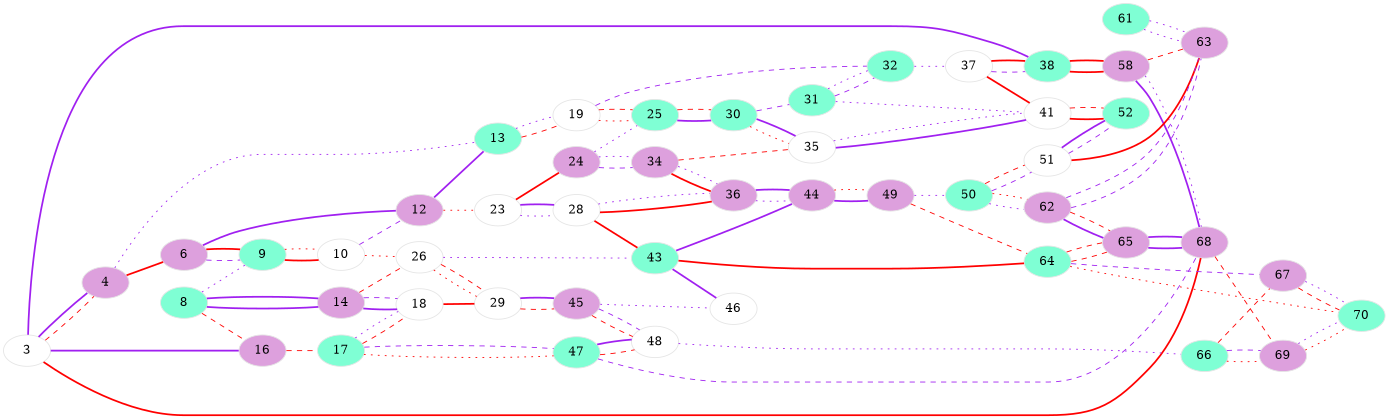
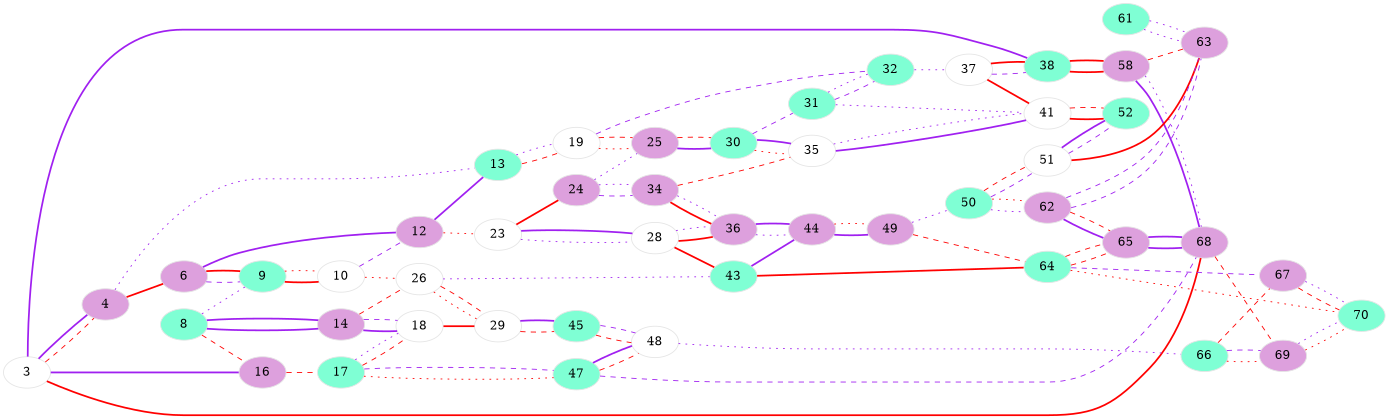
node "25": fillcolor aquamarine -> plum
node "45": fillcolor plum -> aquamarine
node "46": removed
